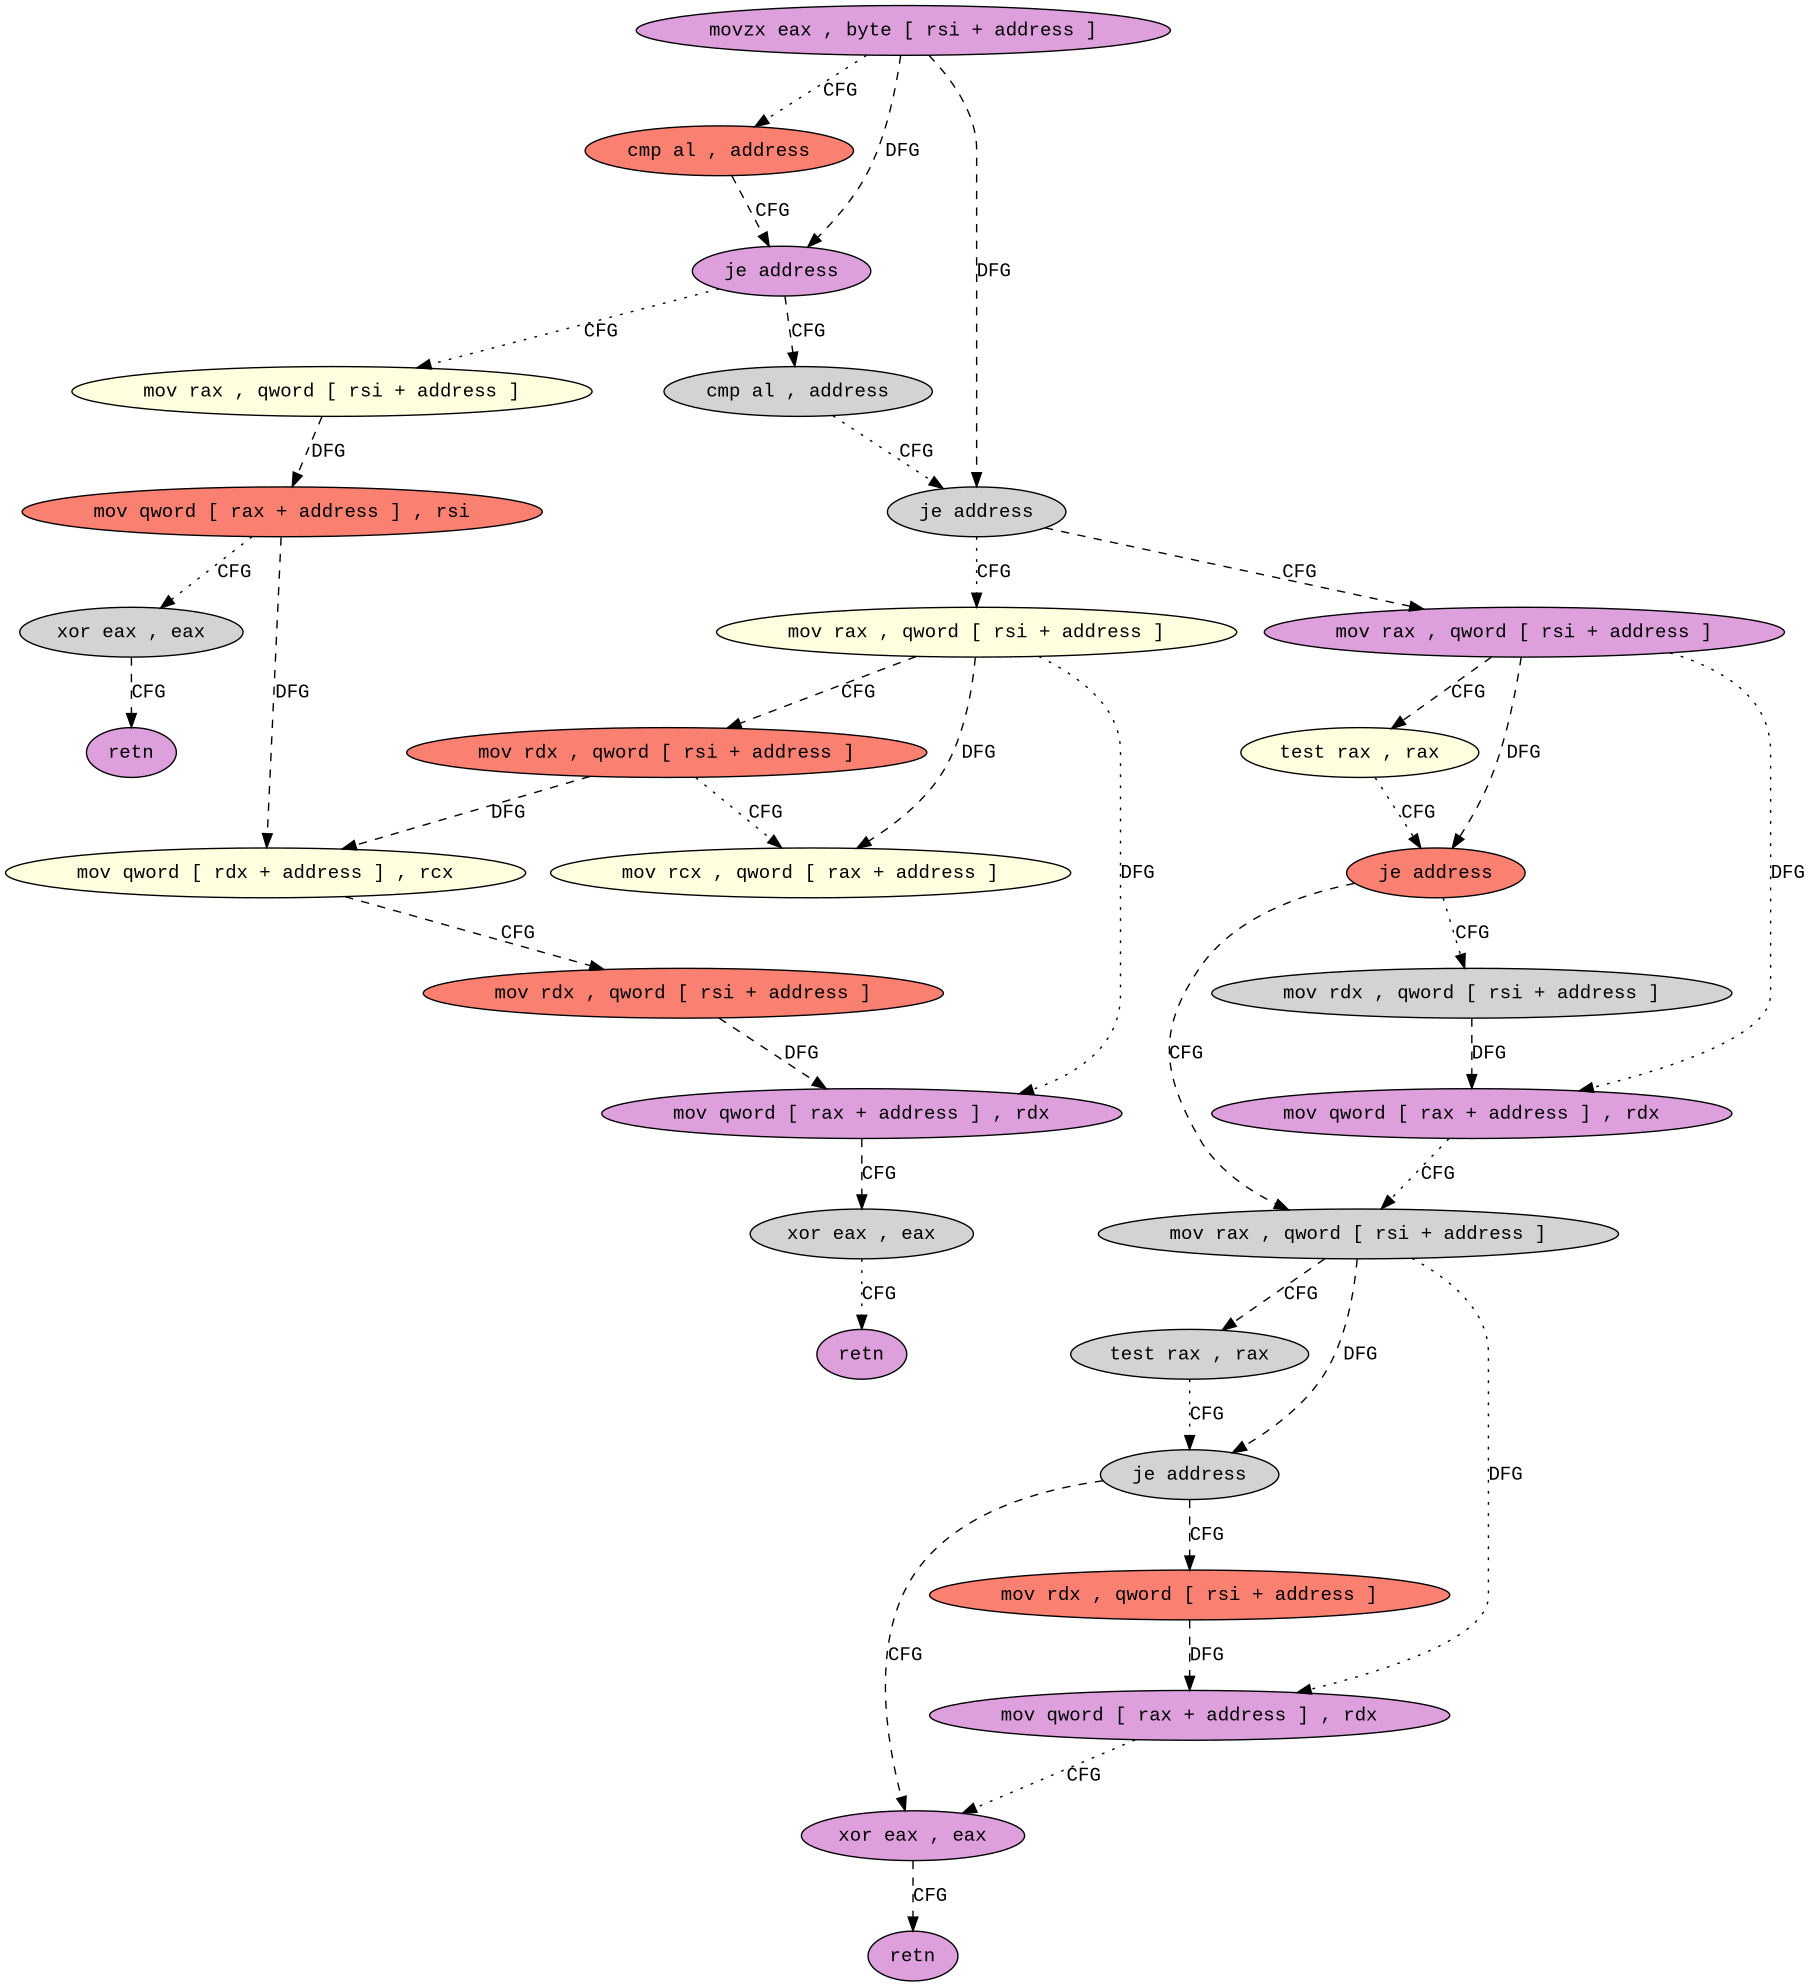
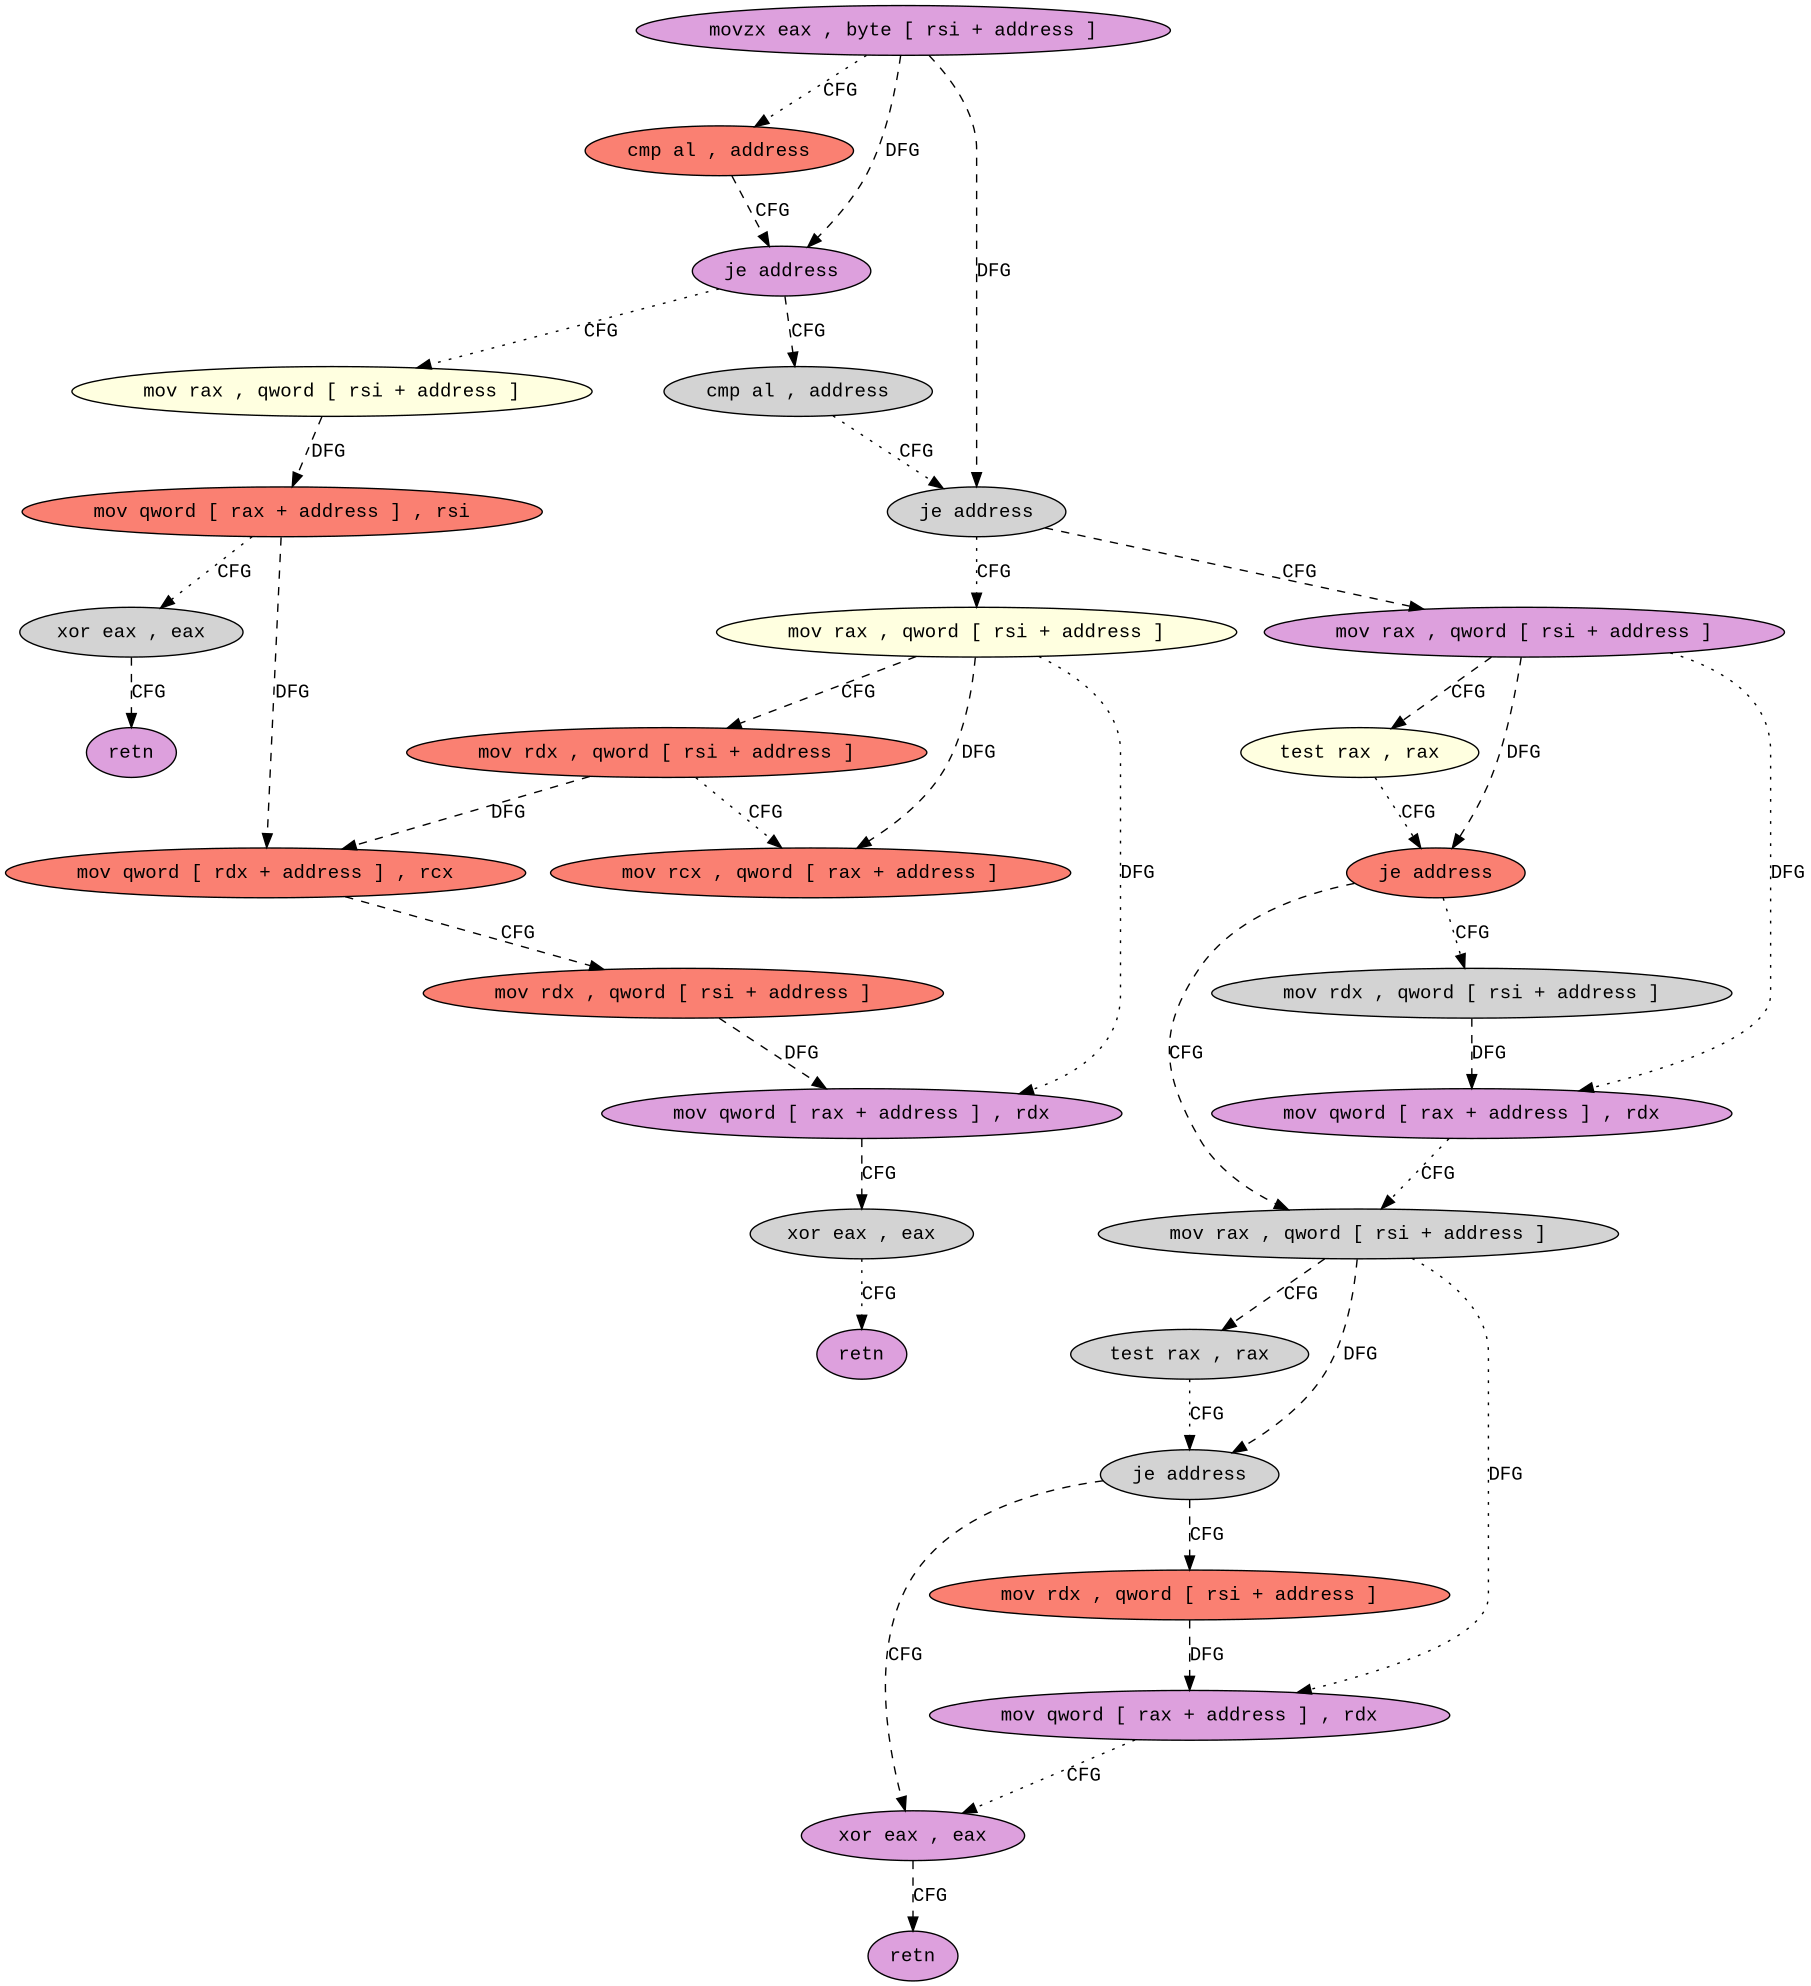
node "mov qword [ rdx + address ] , rcx": fillcolor lightyellow -> salmon
node "mov rcx , qword [ rax + address ]": fillcolor lightyellow -> salmon
